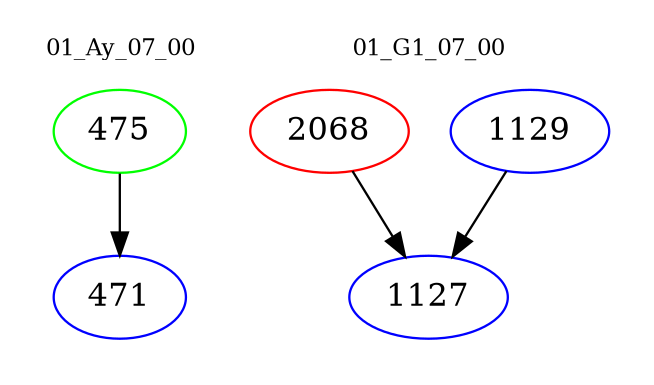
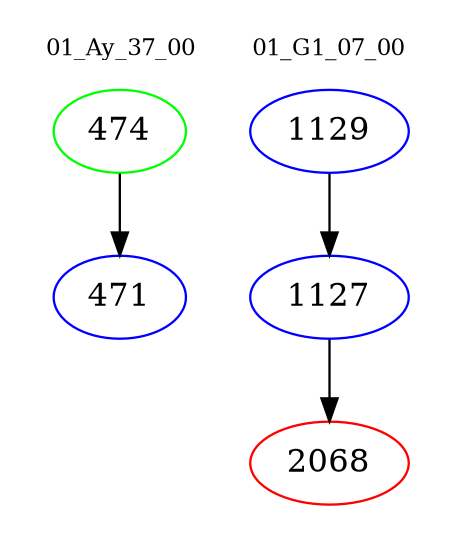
cluster "01_Ay_07_00": label "01_Ay_07_00" -> "01_Ay_37_00"
node "475": label "475" -> "474"
edge "2068" -> "1127": reversed
